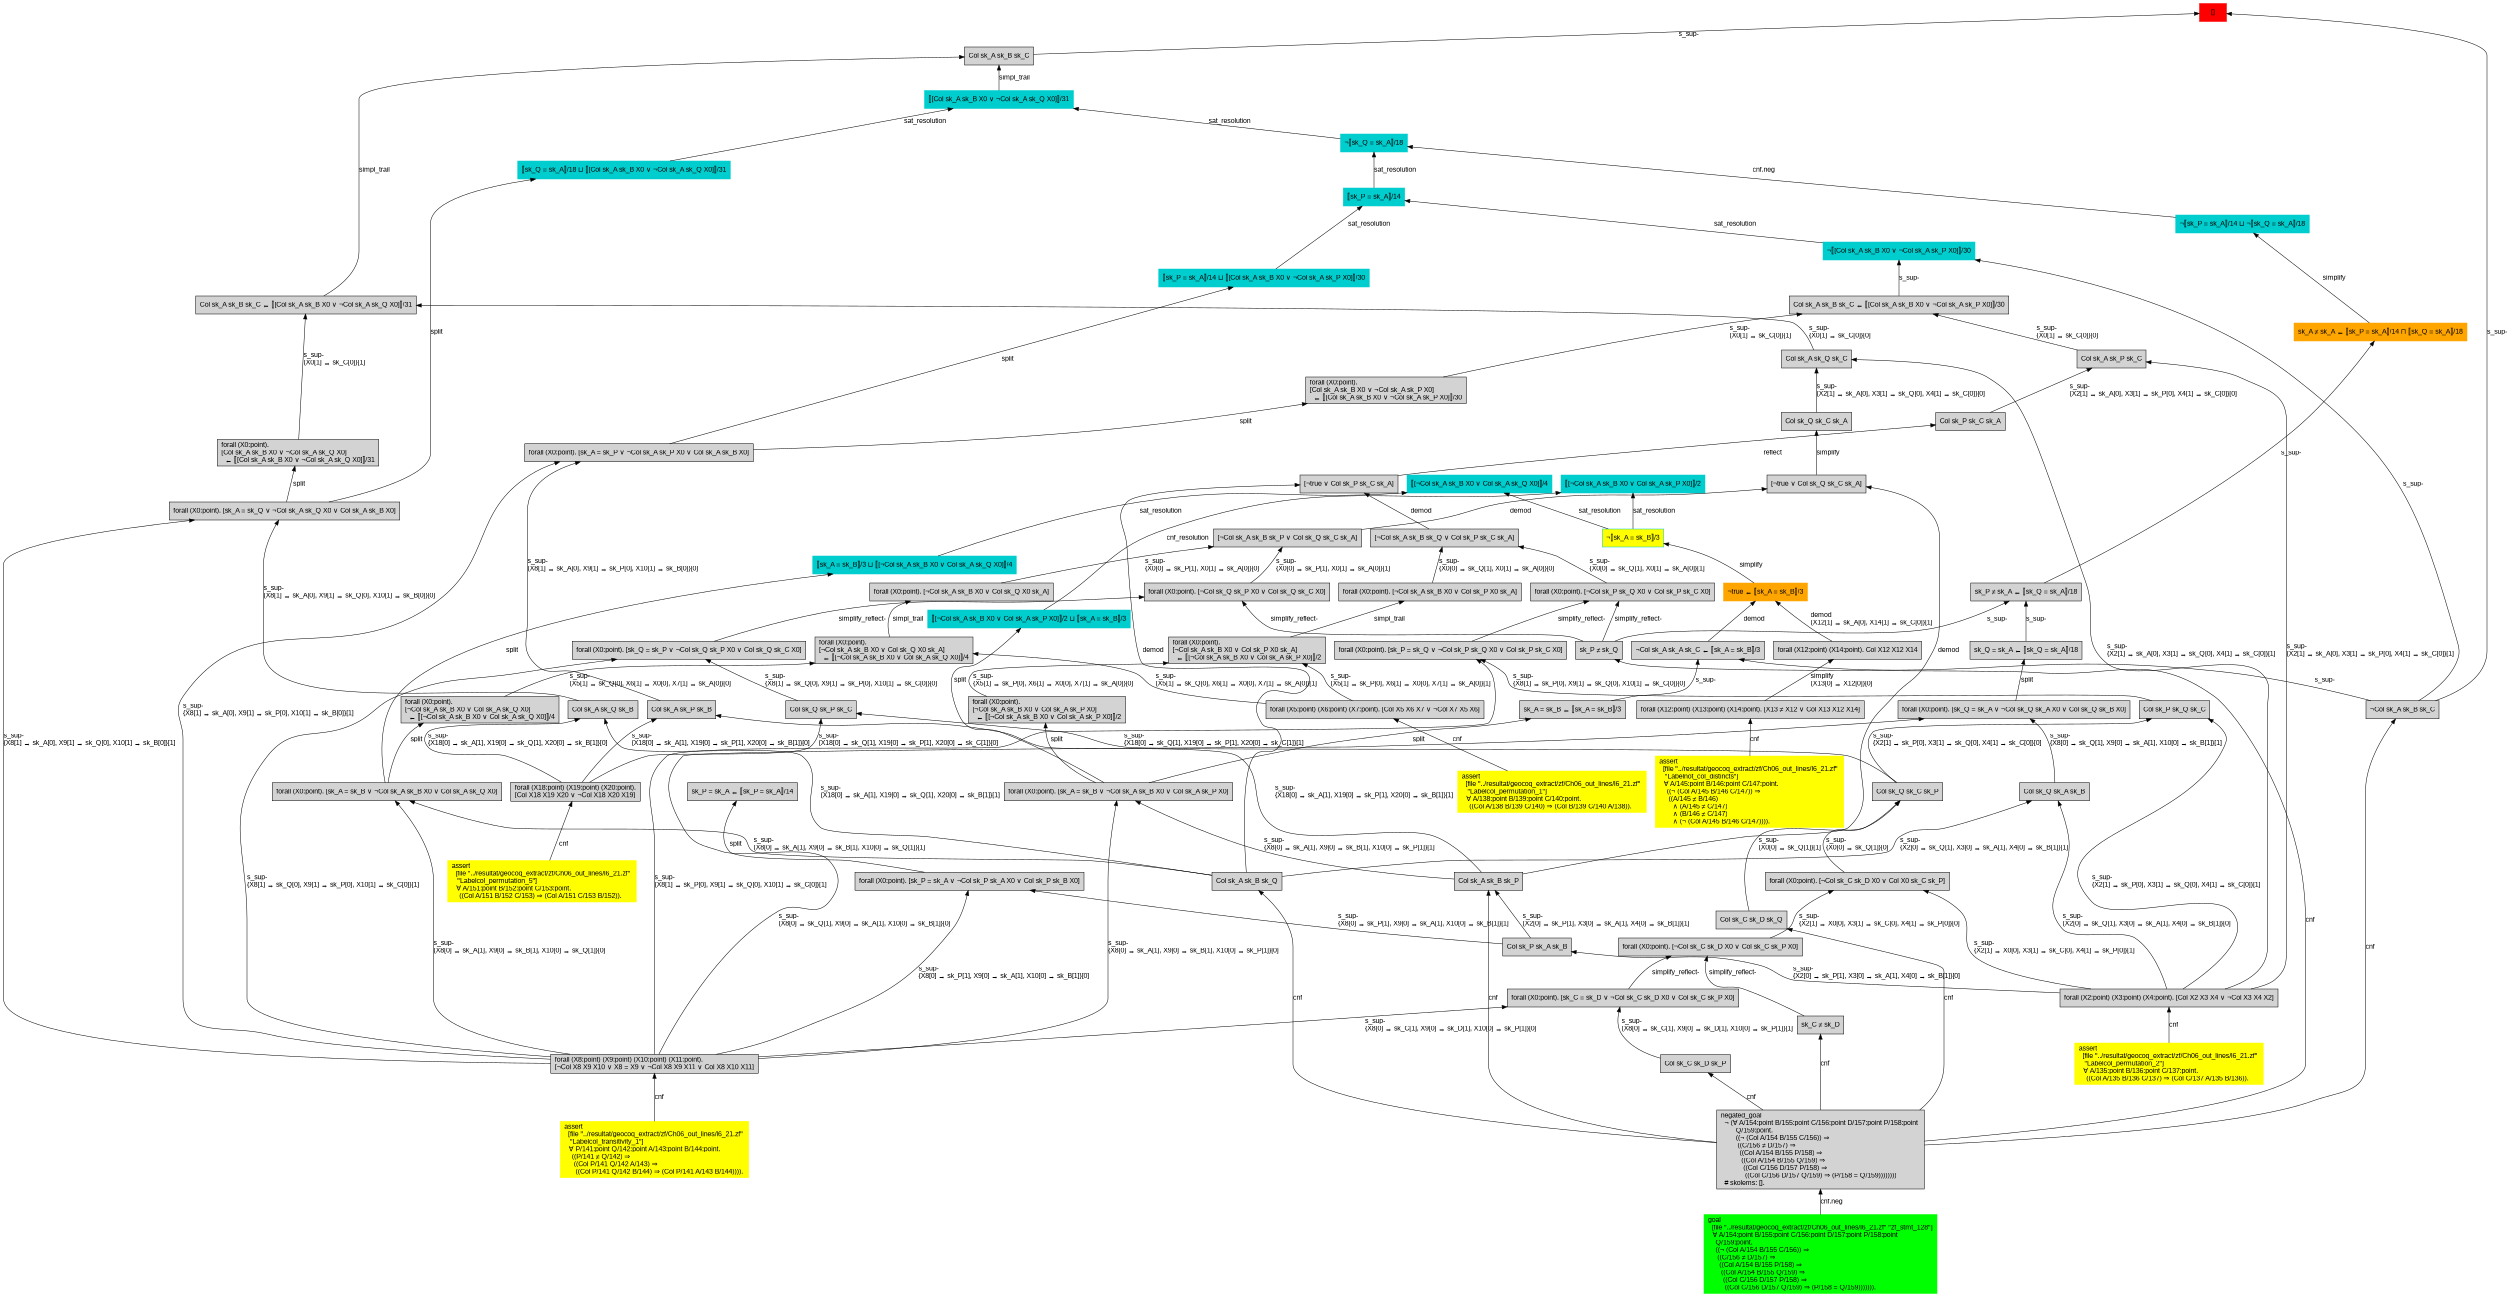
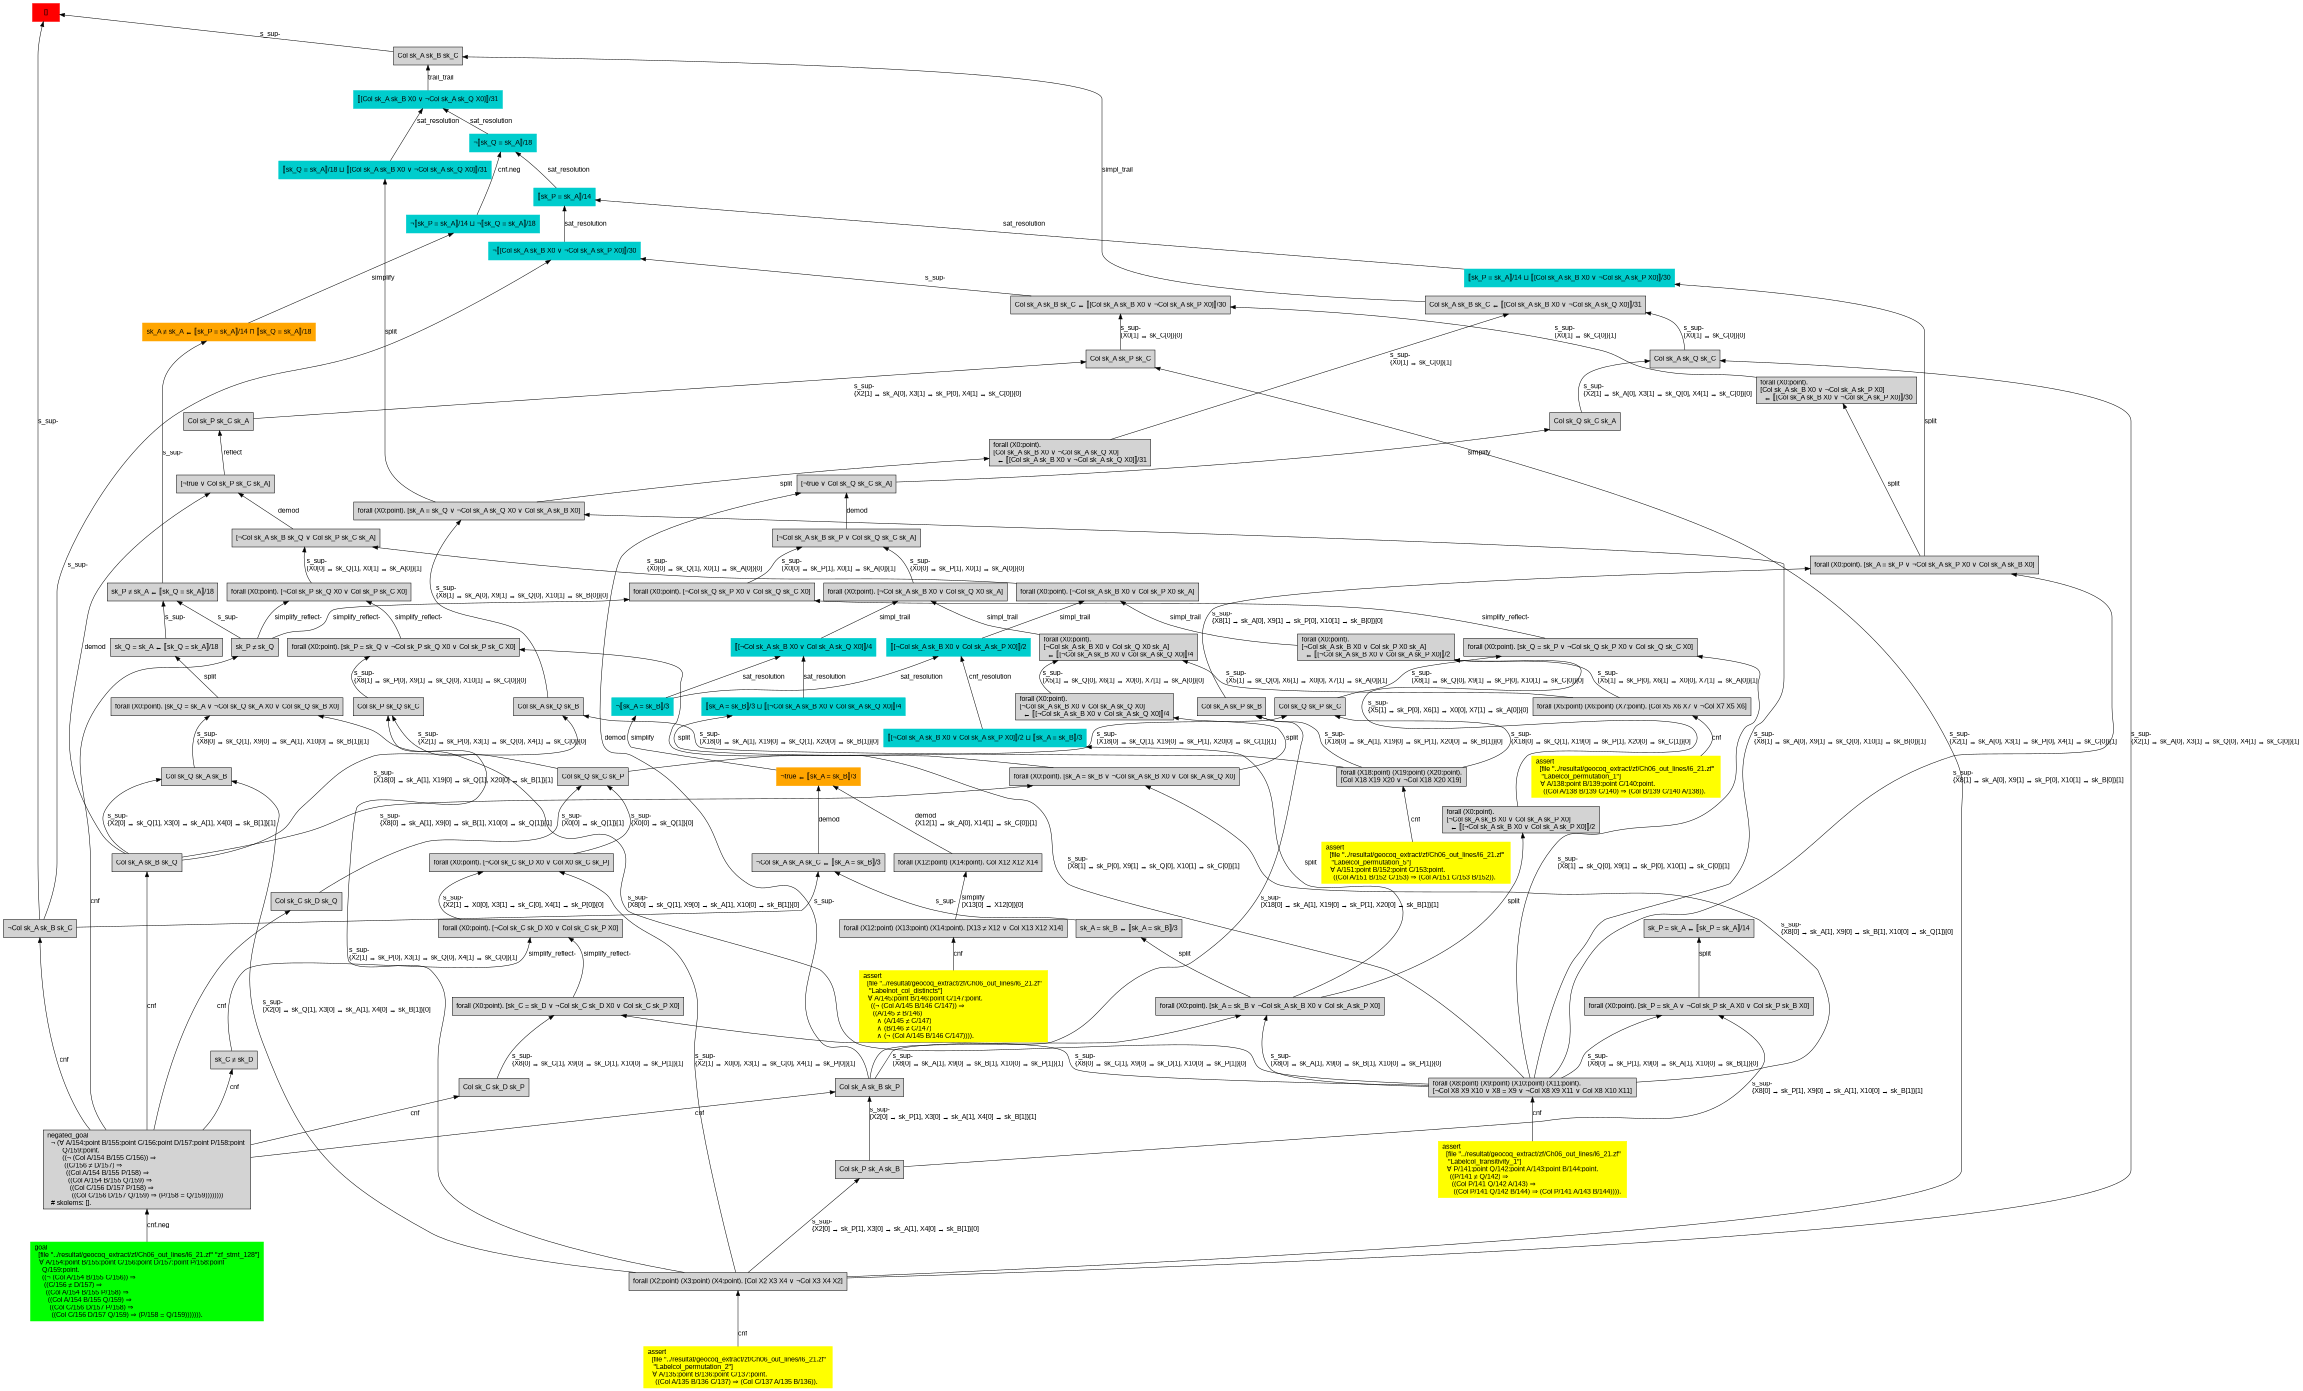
edge "⟦[Col sk_A sk_B X0 ∨ ¬Col sk_A sk_Q X0]⟧/31" -> "Col sk_A sk_B sk_C": label "simpl_trail" -> "trail_trail"
node "¬⟦sk_A = sk_B⟧/3": fillcolor yellow -> cyan3
edge "⟦[¬Col sk_A sk_B X0 ∨ Col sk_A sk_P X0]⟧/2" -> "forall (X0:point). [¬Col sk_A sk_B X0 ∨ Col sk_P X0 sk_A]": added, label "simpl_trail"
edge "⟦[¬Col sk_A sk_B X0 ∨ Col sk_A sk_Q X0]⟧/4" -> "forall (X0:point). [¬Col sk_A sk_B X0 ∨ Col sk_Q X0 sk_A]": added, label "simpl_trail"
